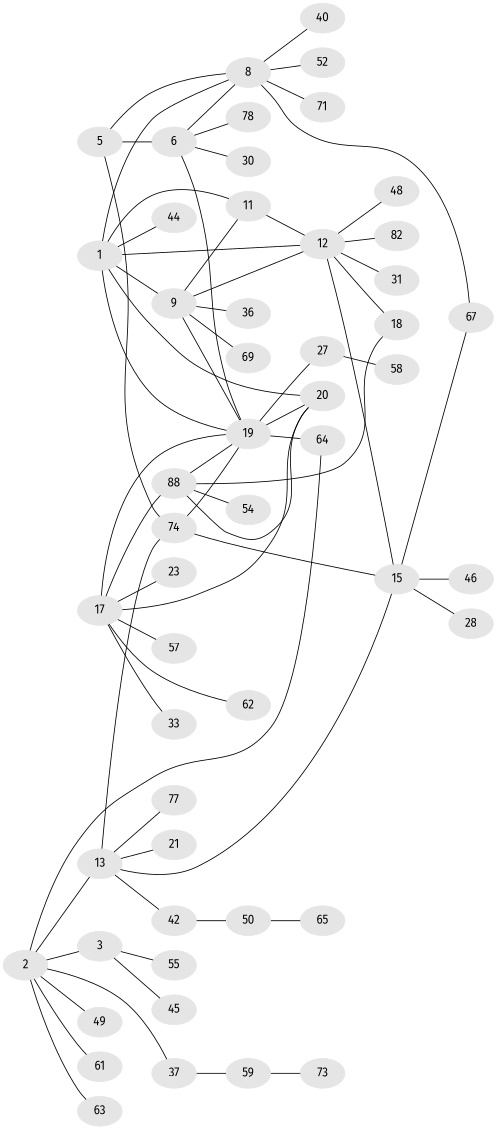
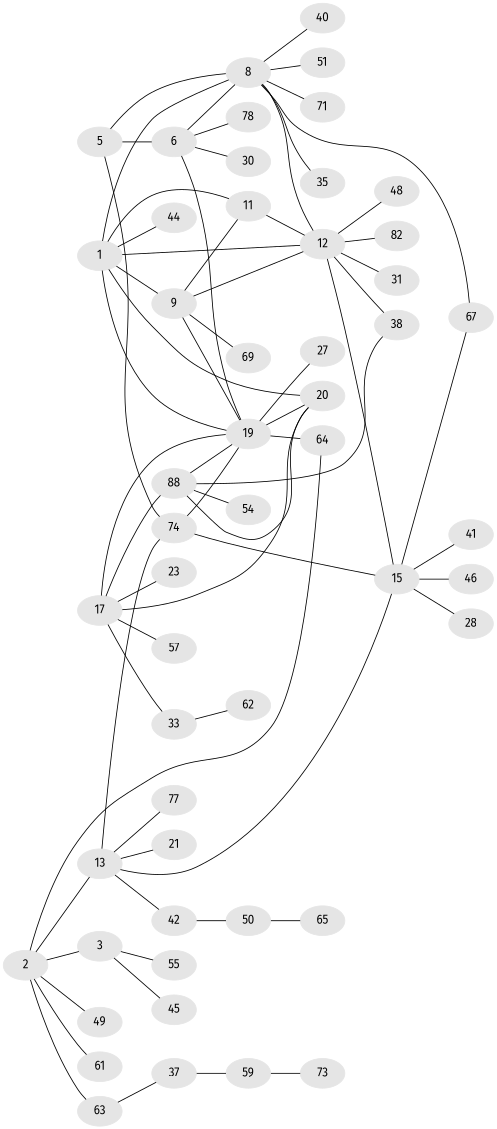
node "52": label "52" -> "51"
edge "8" -- "12": added
node "35": added
node "36": removed
node "18": label "18" -> "38"
node "58": removed
node "41": added
edge "17" -- "62": now "33" -- "62"
edge "2" -- "37": now "63" -- "37"
